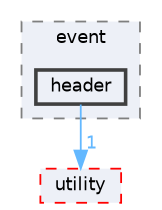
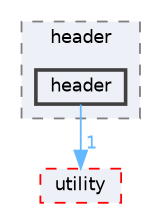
cluster "event": label "event" -> "header"
